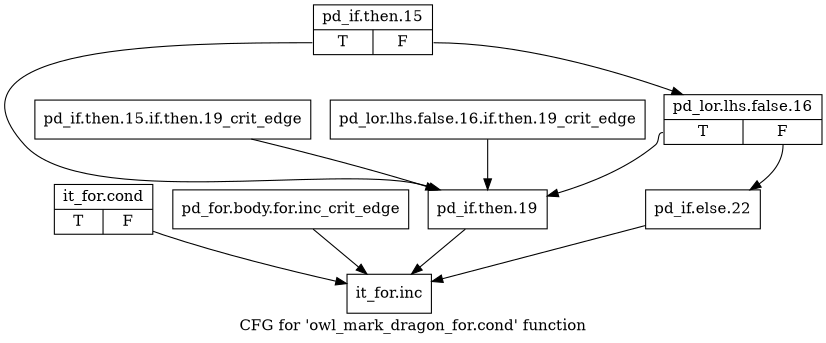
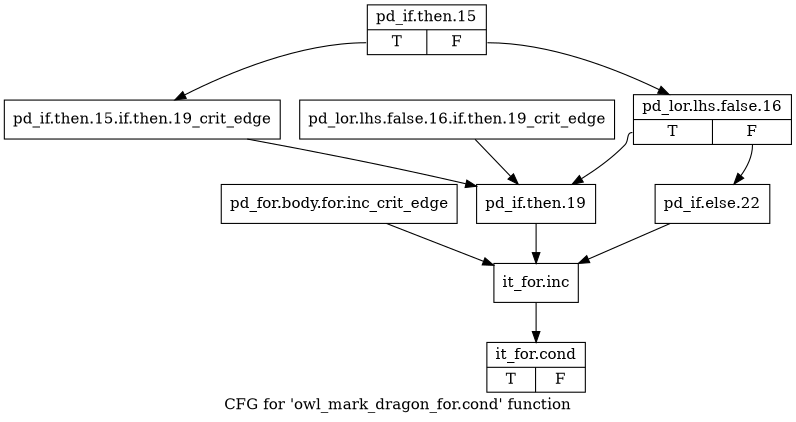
edge "pd_if.then.15" -> "pd_if.then.19": now "pd_if.then.15" -> "pd_if.then.15.if.then.19_crit_edge"
edge "it_for.cond" -> "it_for.inc": reversed
